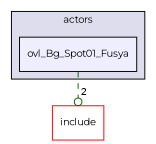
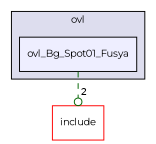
cluster "actors": label "actors" -> "ovl"
